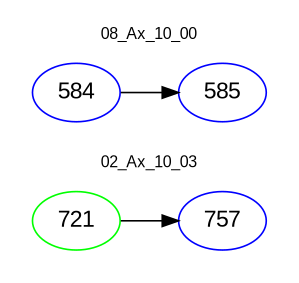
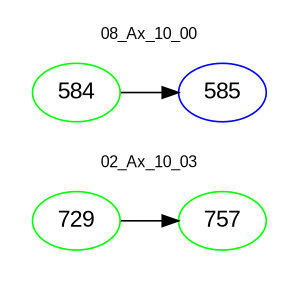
node "584": color blue -> green
node "721": label "721" -> "729"
node "757": color blue -> green
